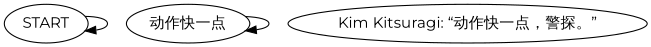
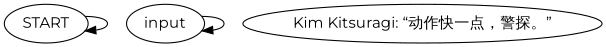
node "动作快一点": label "动作快一点" -> "input"
